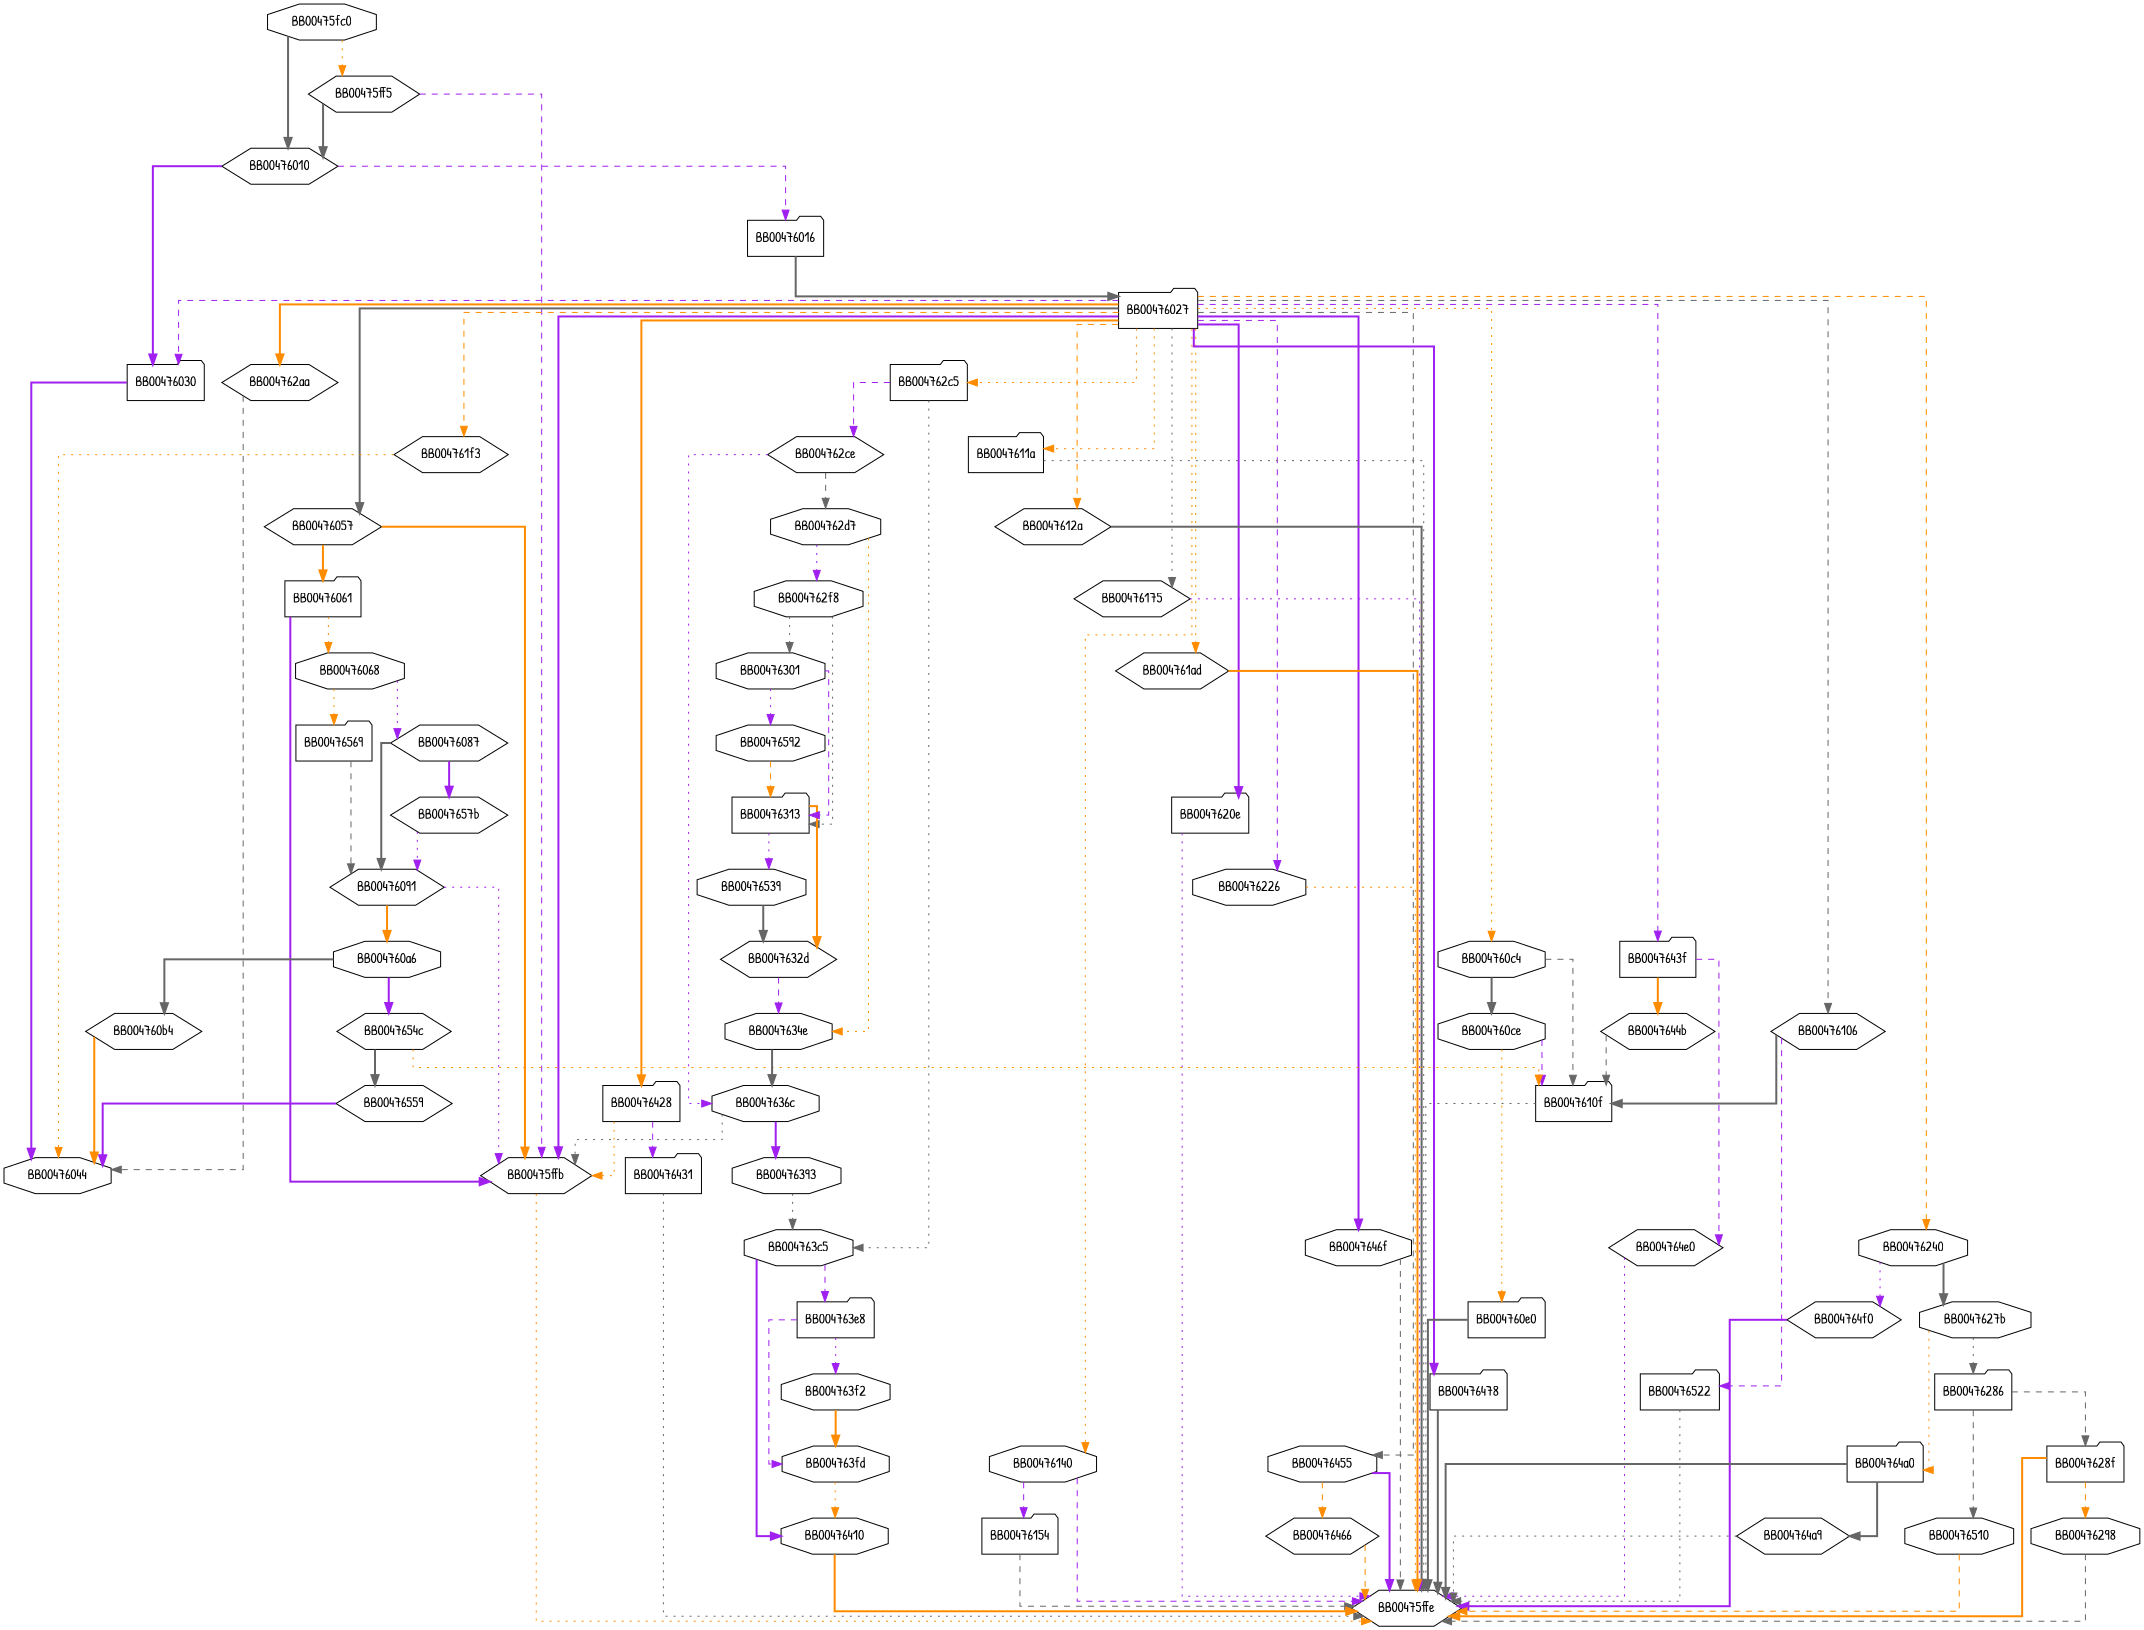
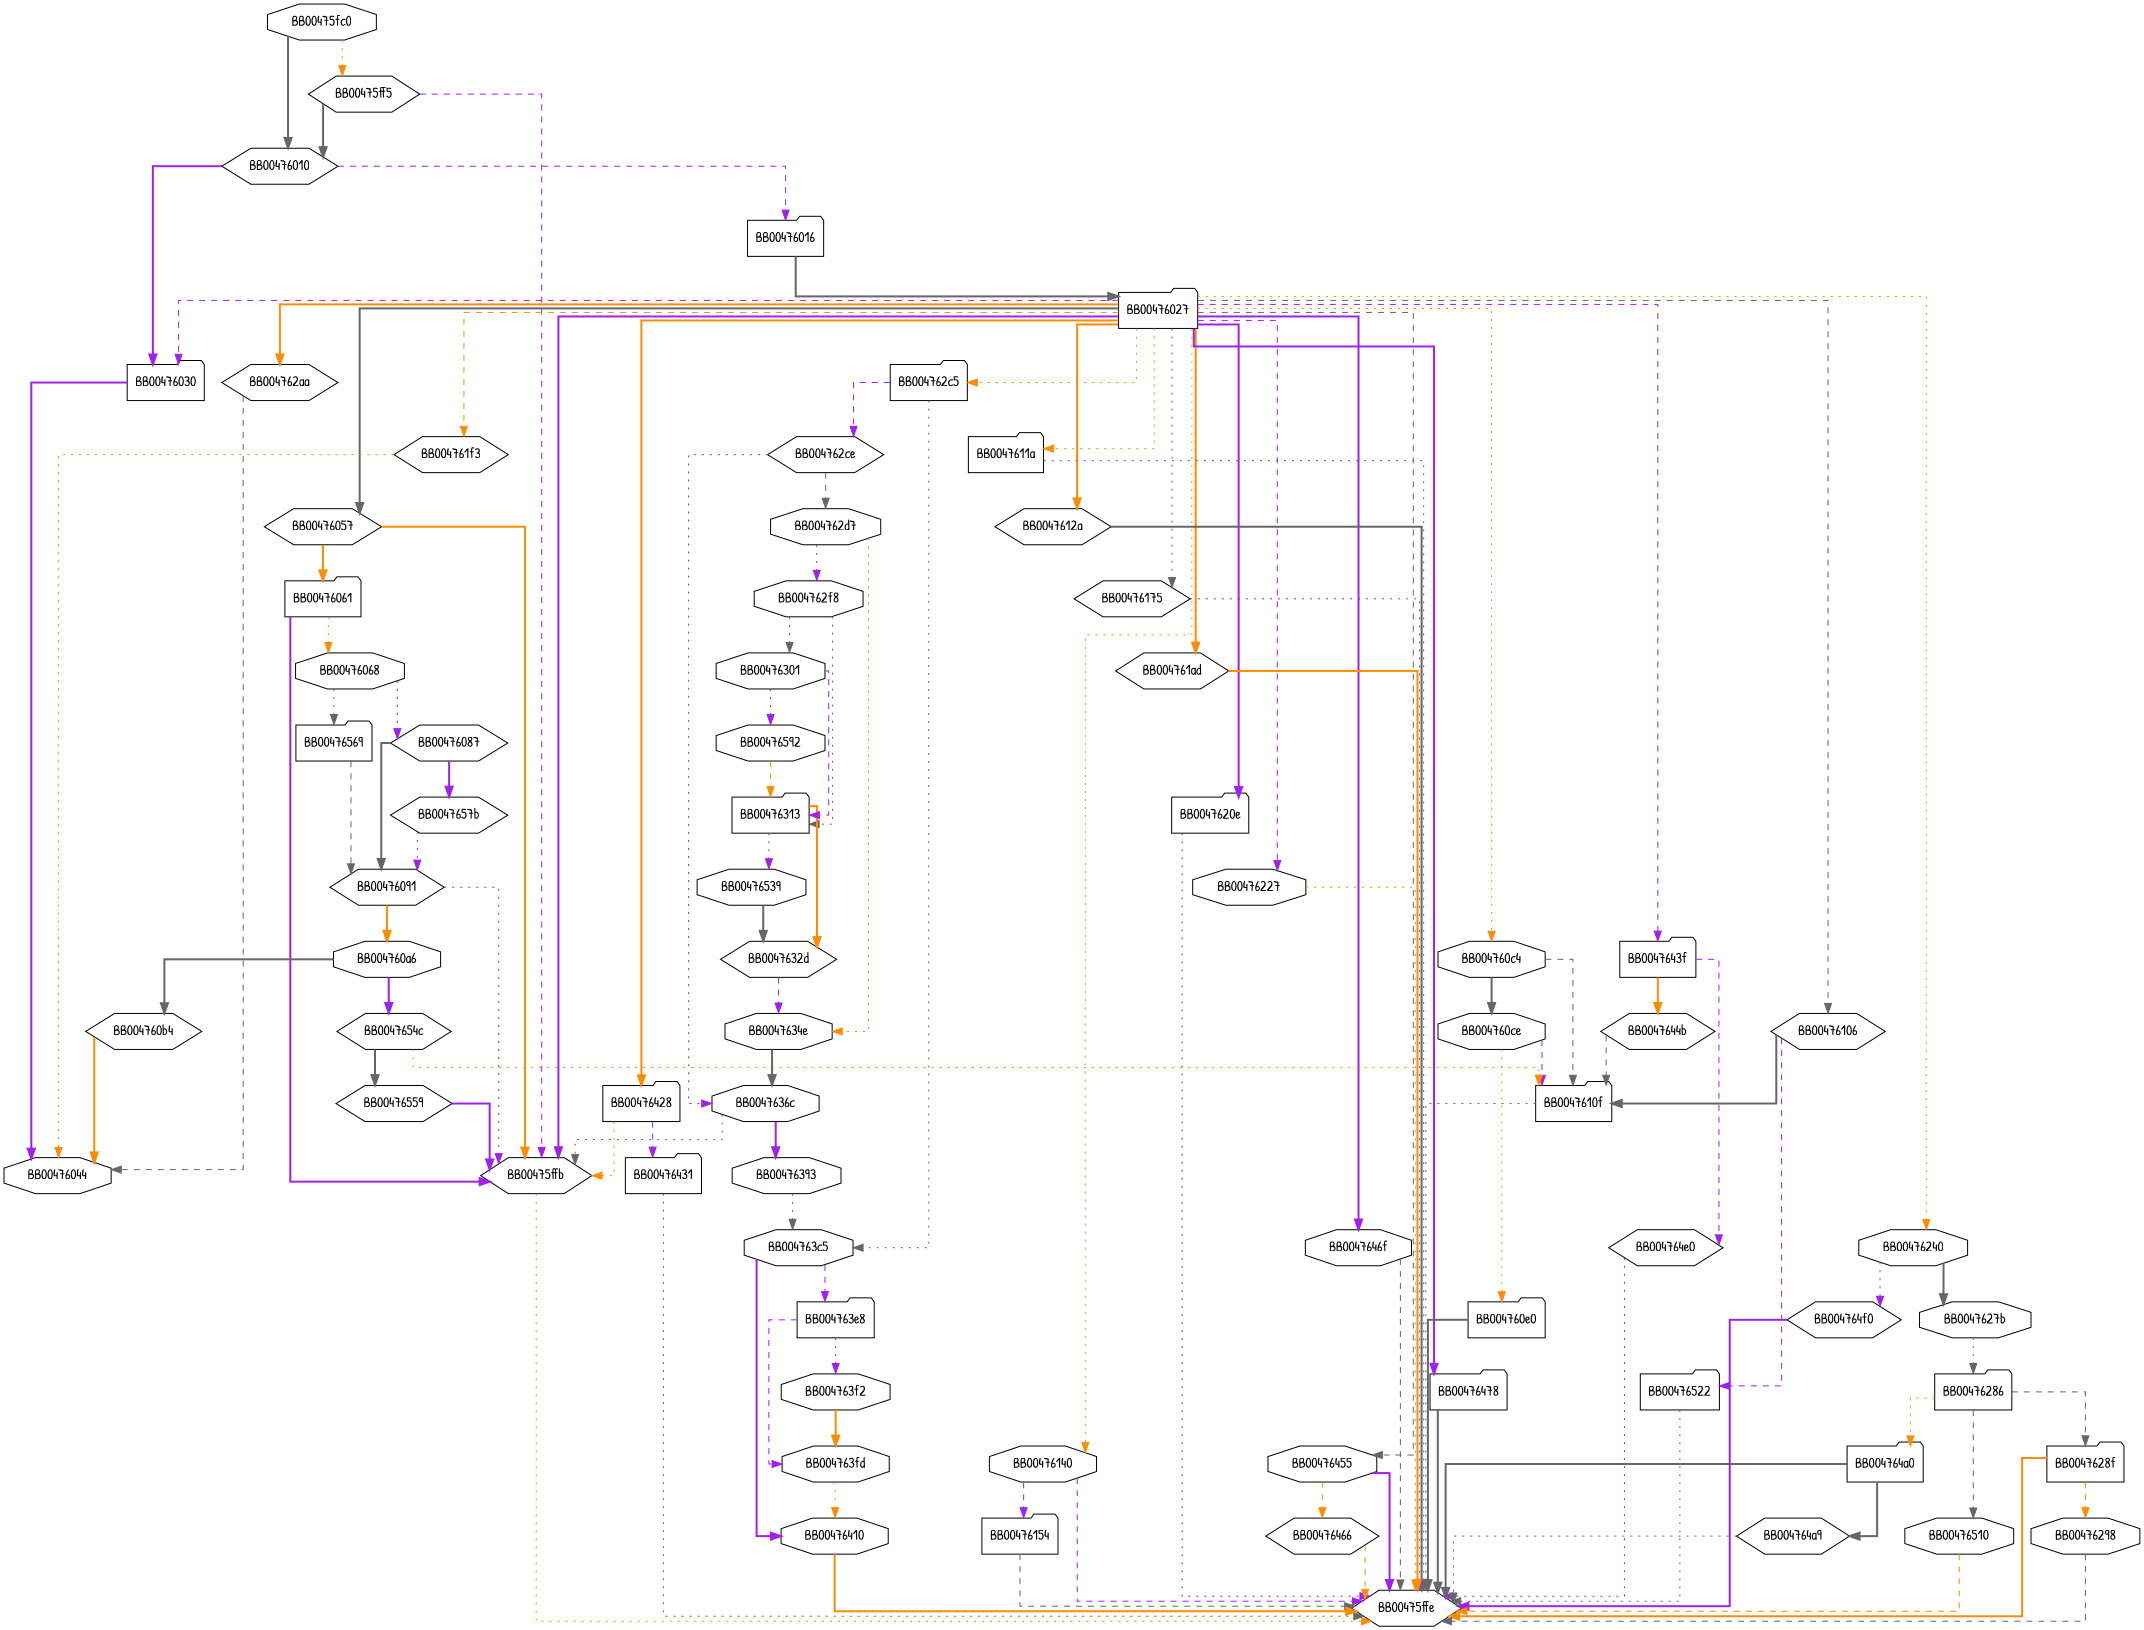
edge "BB00476027" -> "BB0047612a": style dashed -> bold
edge "BB00476027" -> "BB00476240": style dashed -> dotted
edge "BB00476027" -> "BB004761ad": style dotted -> bold
edge "BB00476068" -> "BB00476569": color darkorange -> gray40
node "BB00476226": label "BB00476226" -> "BB00476227"
edge "BB00476559" -> "BB00476044": now "BB00476559" -> "BB00475ffb"
edge "BB0047627b" -> "BB004764a0": now "BB00476286" -> "BB004764a0"
